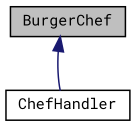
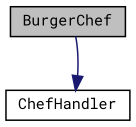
edge "ChefHandler" -> "BurgerChef": reversed
